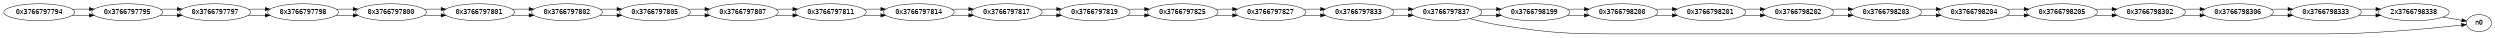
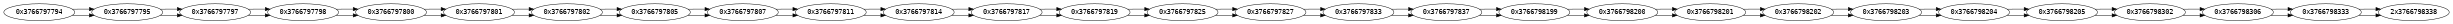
node "n0": removed
